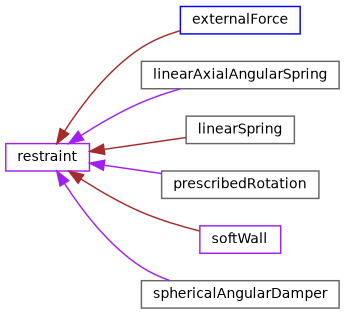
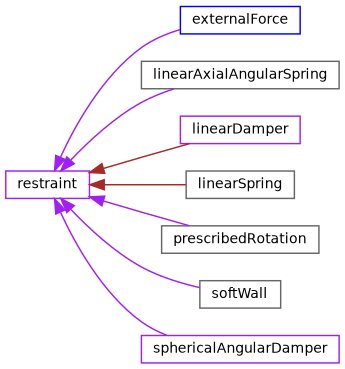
edge "externalForce" -> "restraint": color brown -> purple
node "linearDamper": added
edge "softWall" -> "restraint": color brown -> purple
node "softWall": color purple -> gray40
node "sphericalAngularDamper": color gray40 -> purple
